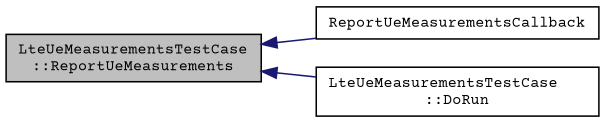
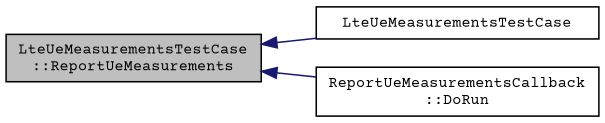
node "ReportUeMeasurementsCallback": label "ReportUeMeasurementsCallback" -> "LteUeMeasurementsTestCase"
node "LteUeMeasurementsTestCase ::DoRun": label "LteUeMeasurementsTestCase ::DoRun" -> "ReportUeMeasurementsCallback ::DoRun"
